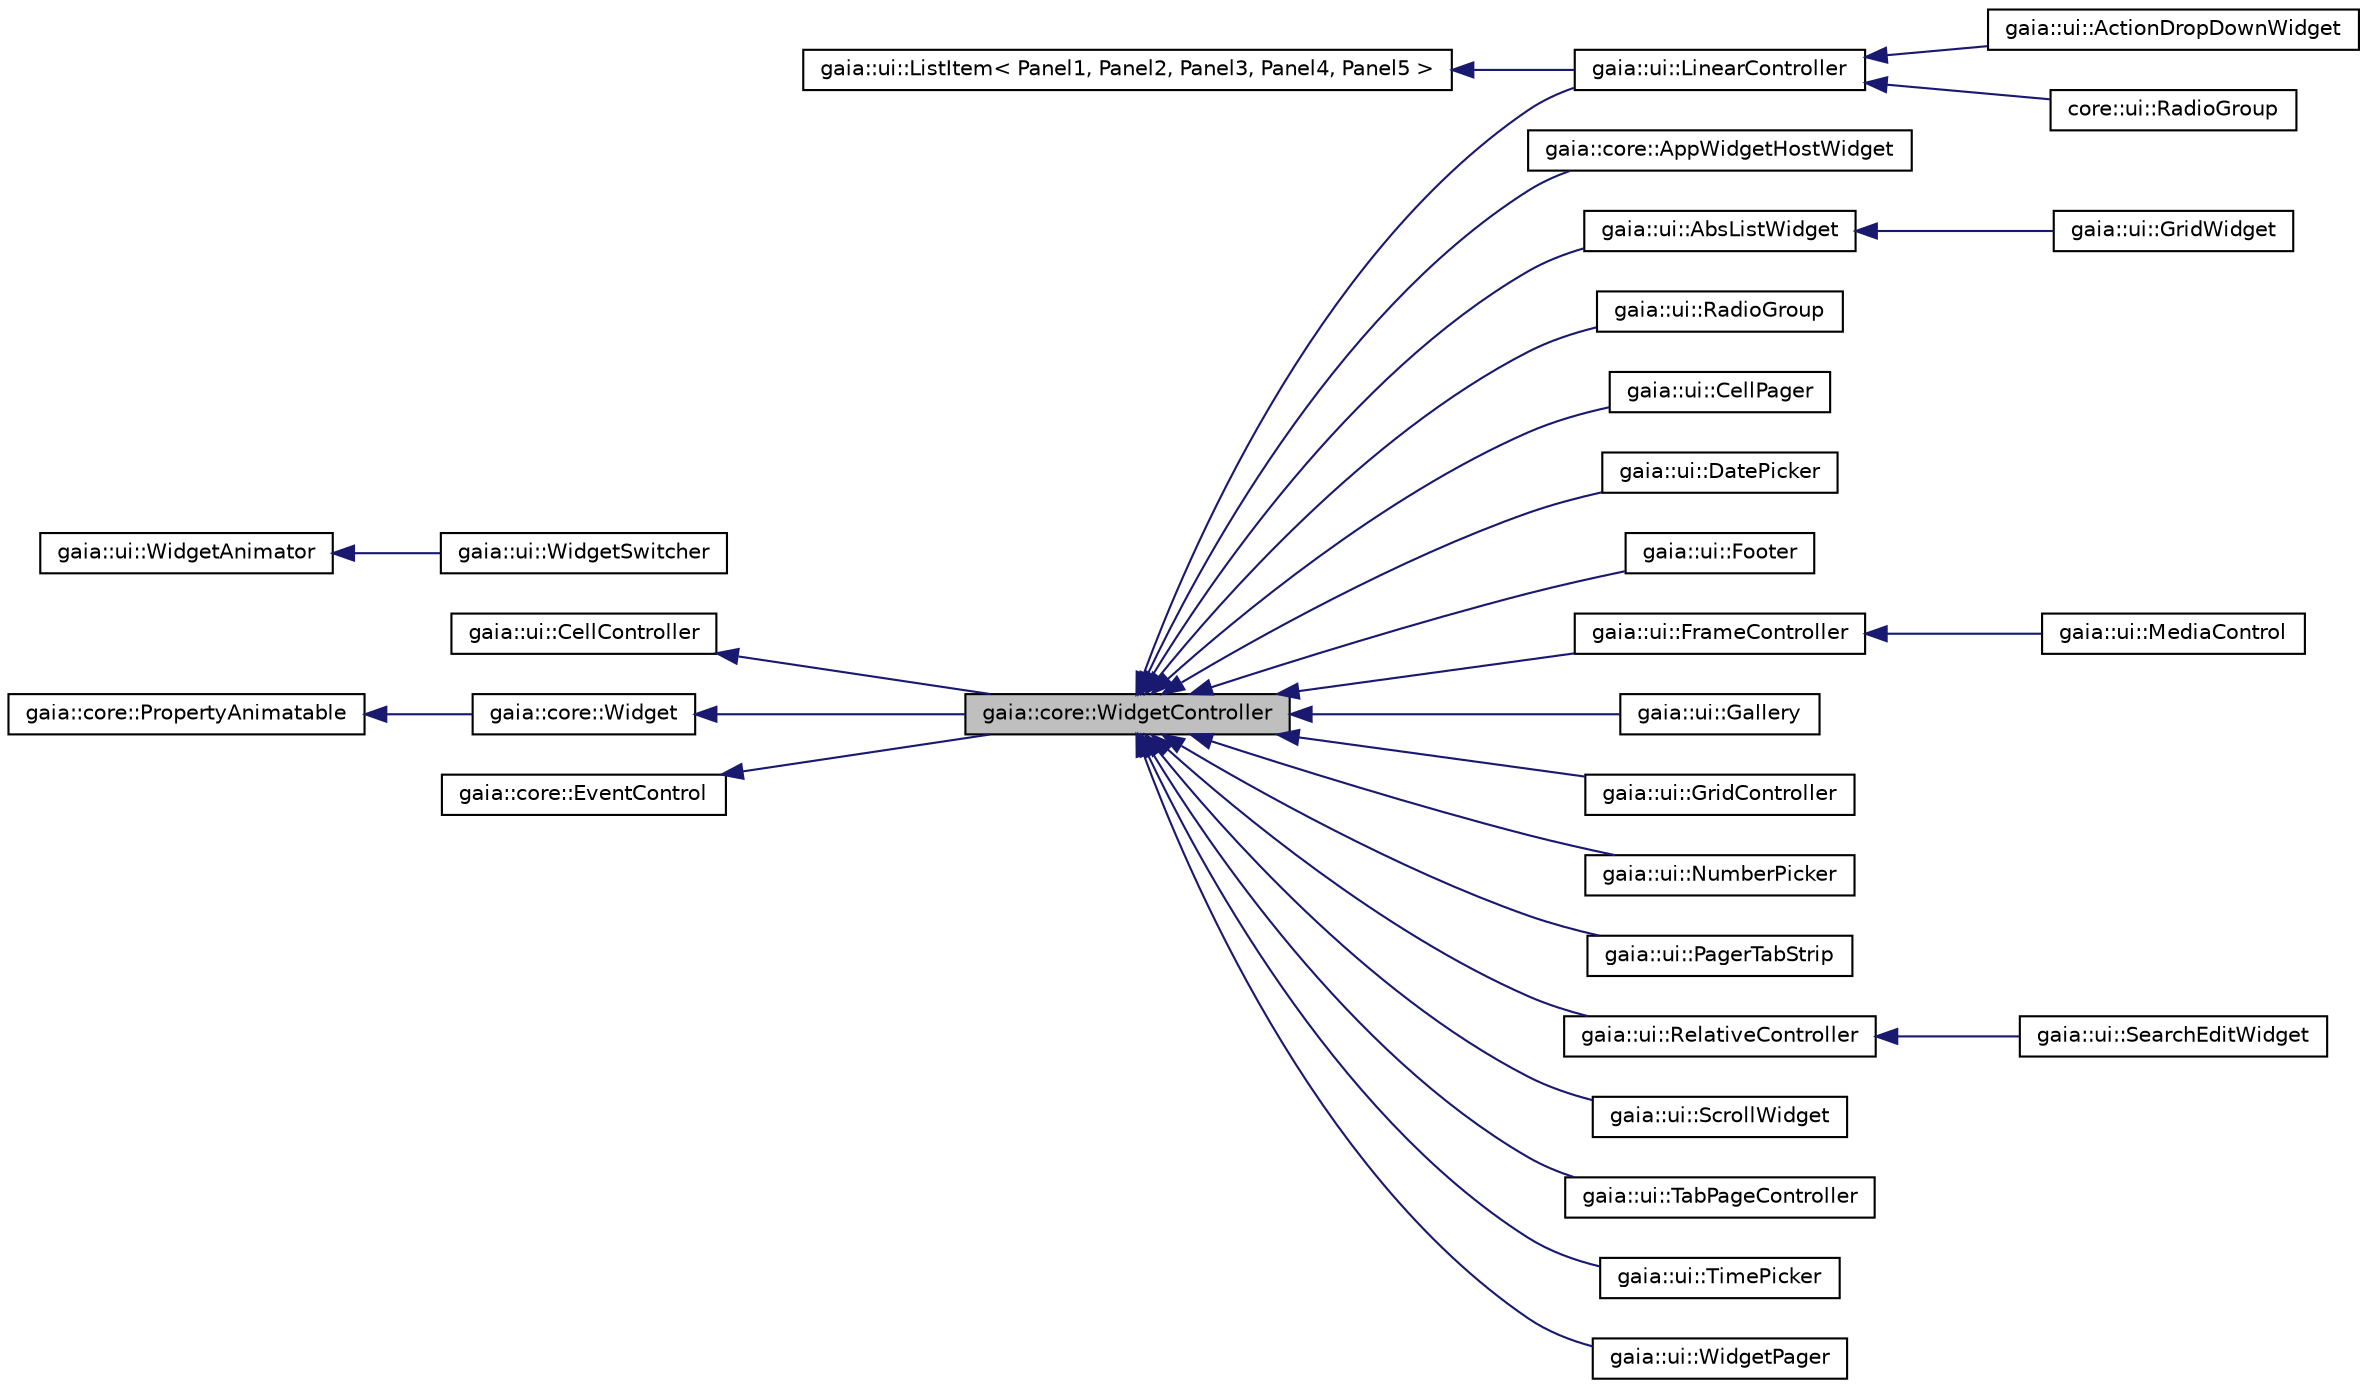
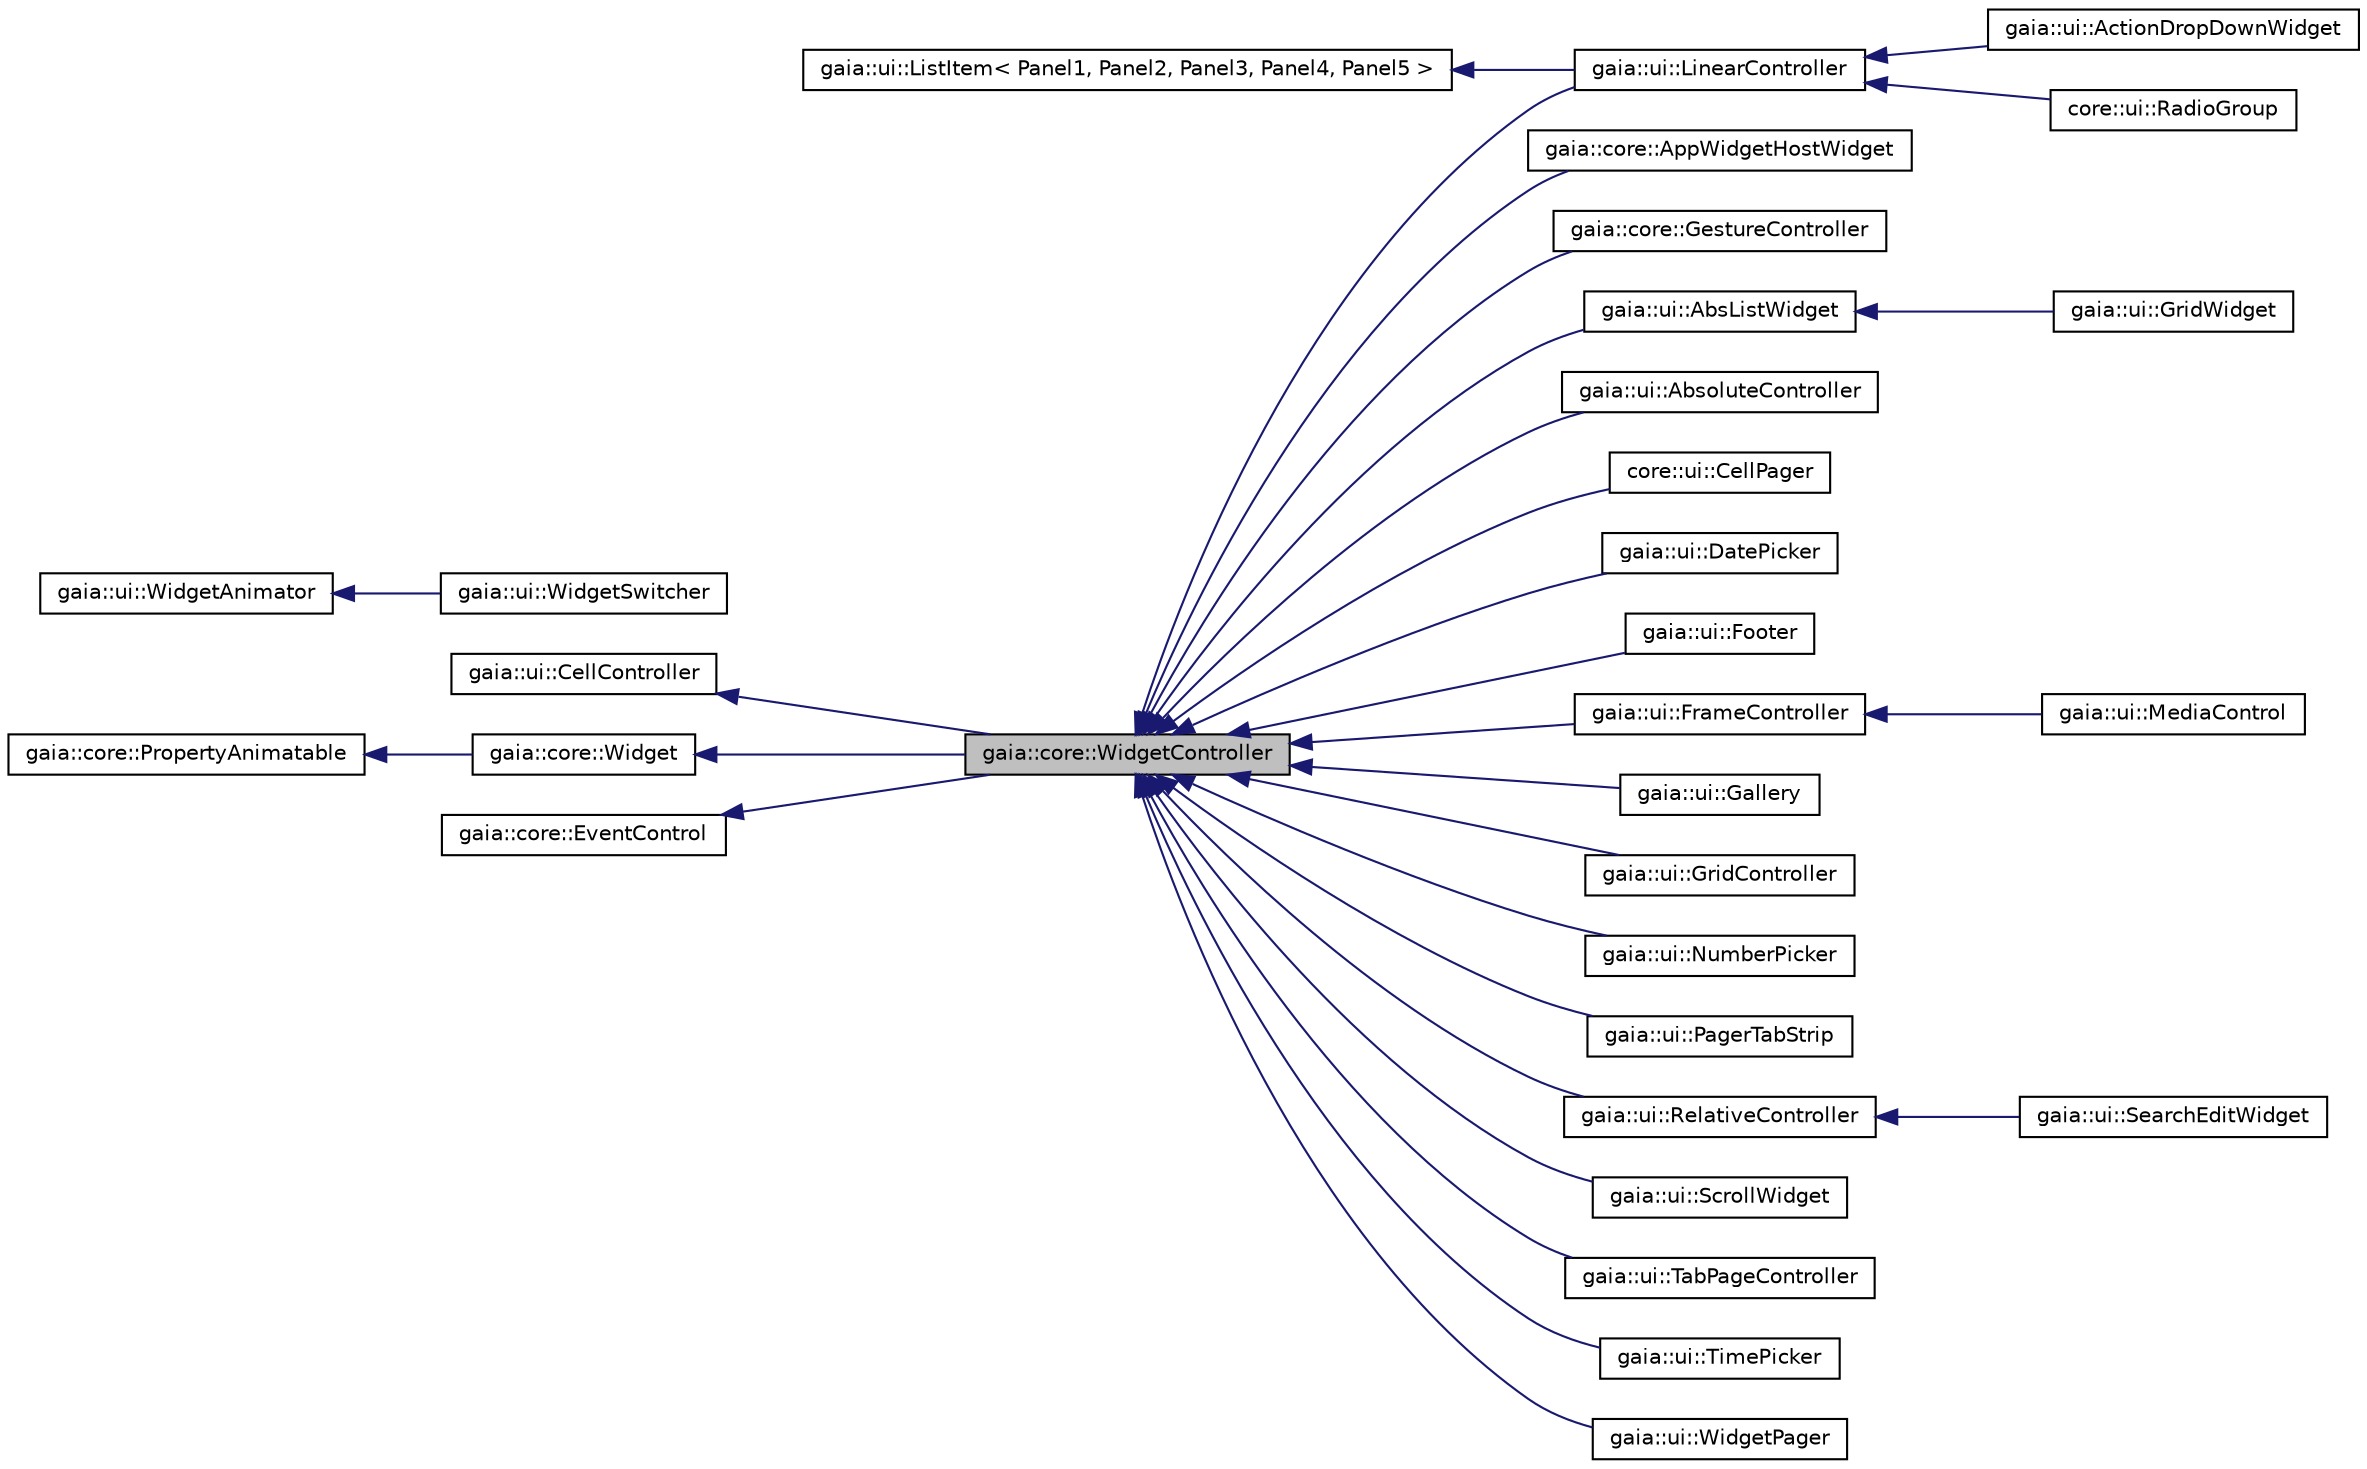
node "gaia::core::GestureController": added
node "gaia::ui::RadioGroup": label "gaia::ui::RadioGroup" -> "gaia::ui::AbsoluteController"
node "gaia::ui::CellPager": label "gaia::ui::CellPager" -> "core::ui::CellPager"
